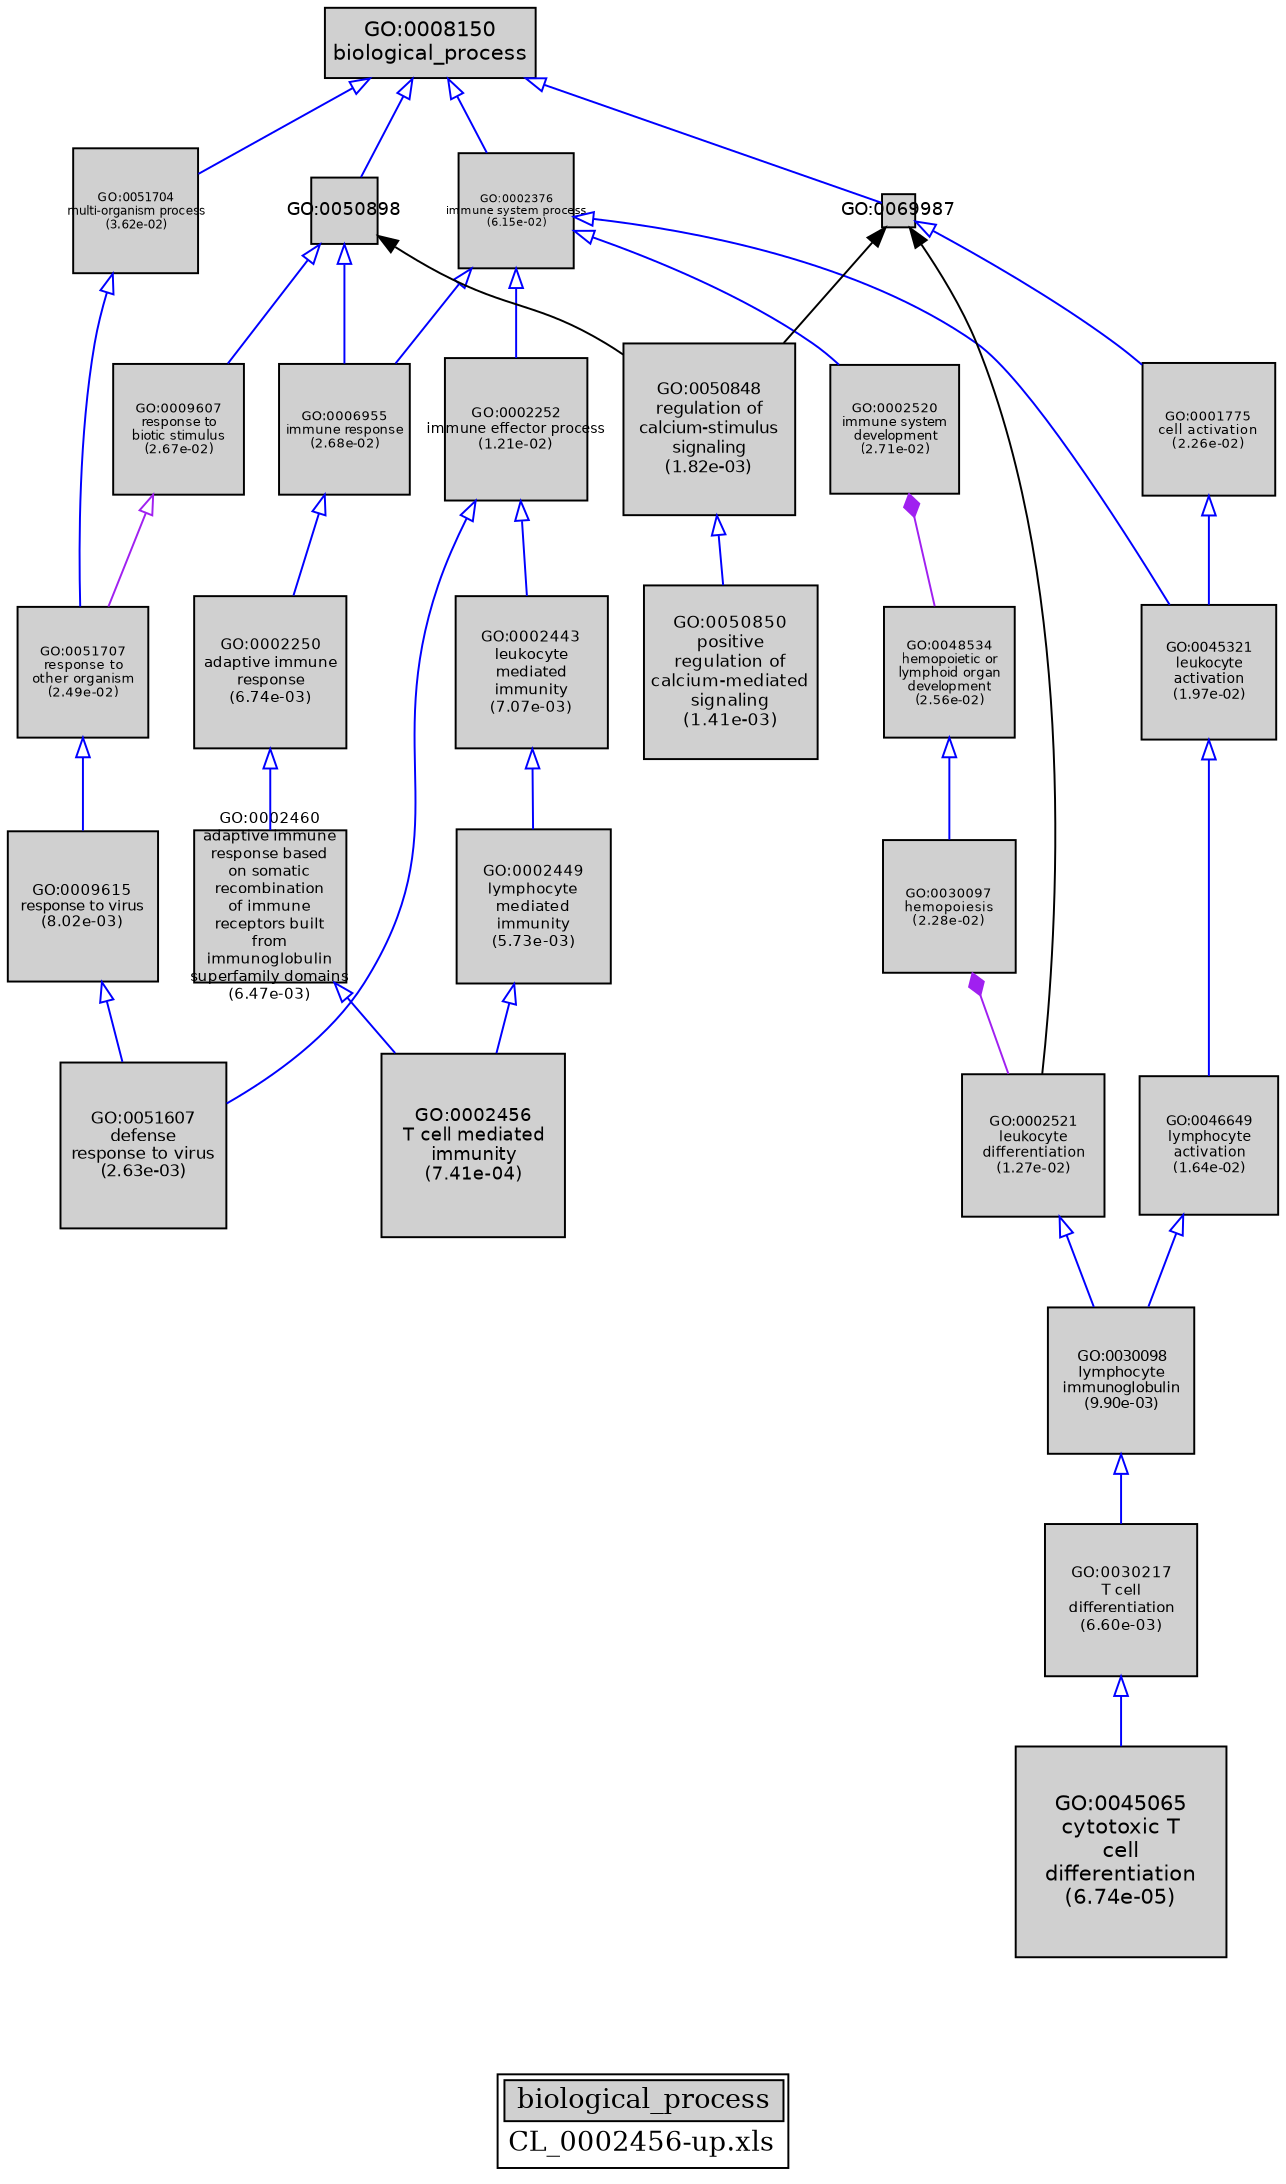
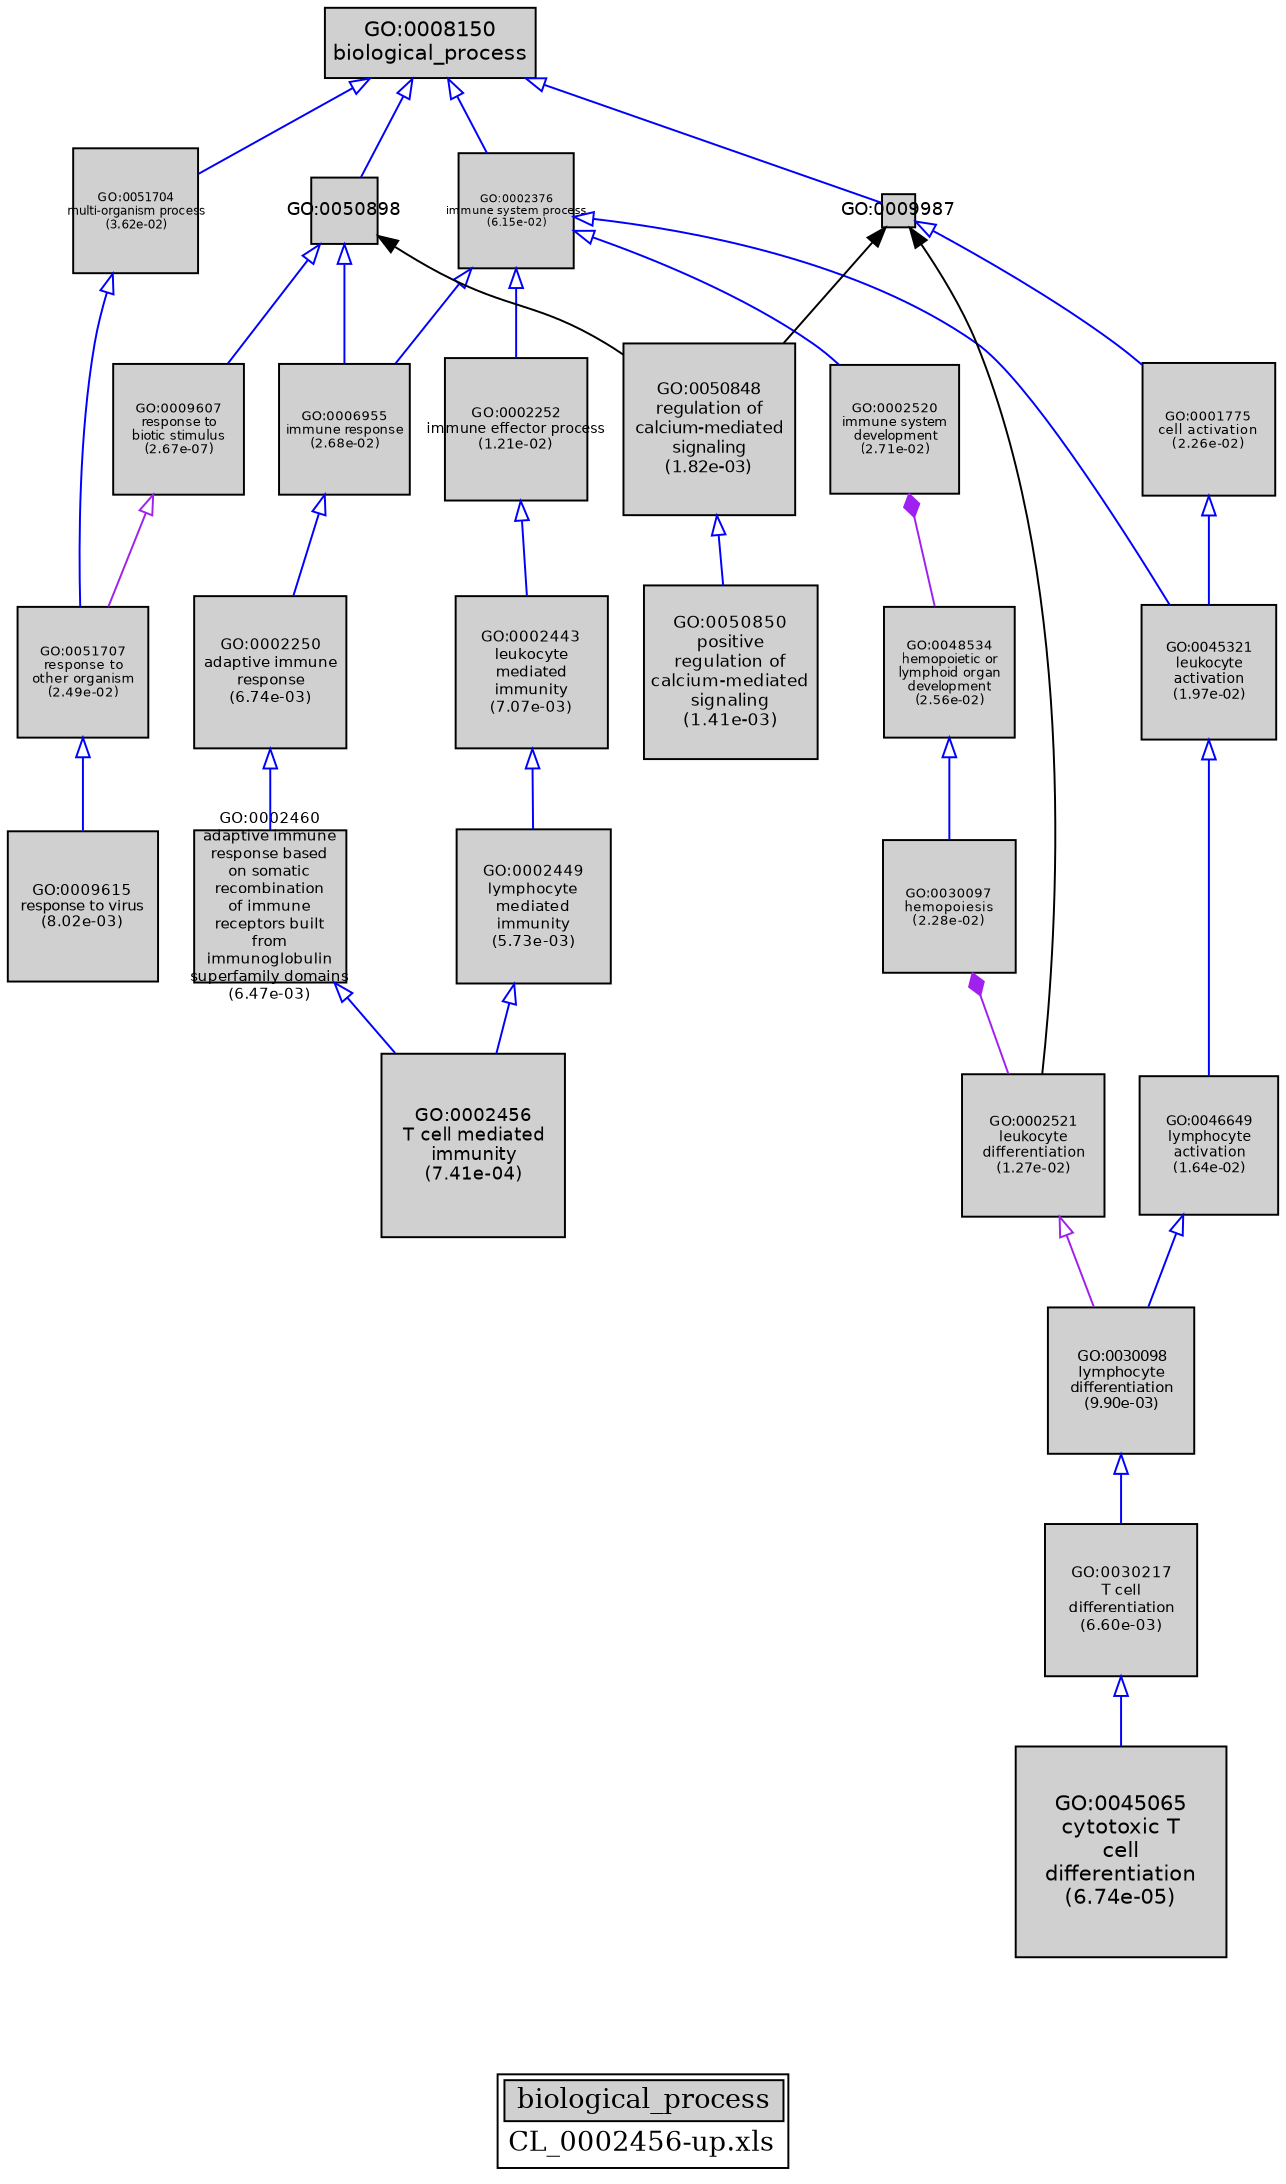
node "GO:0069987": label "GO:0069987" -> "GO:0009987"
node "GO:0050848": text "calcium-stimulus" -> "calcium-mediated"
node "GO:0009607": text "(2.67e-02)" -> "(2.67e-07)"
node "GO:0051607": removed
edge "GO:0030098" -> "GO:0002521": color blue -> purple
node "GO:0030098": text "immunoglobulin" -> "differentiation"
